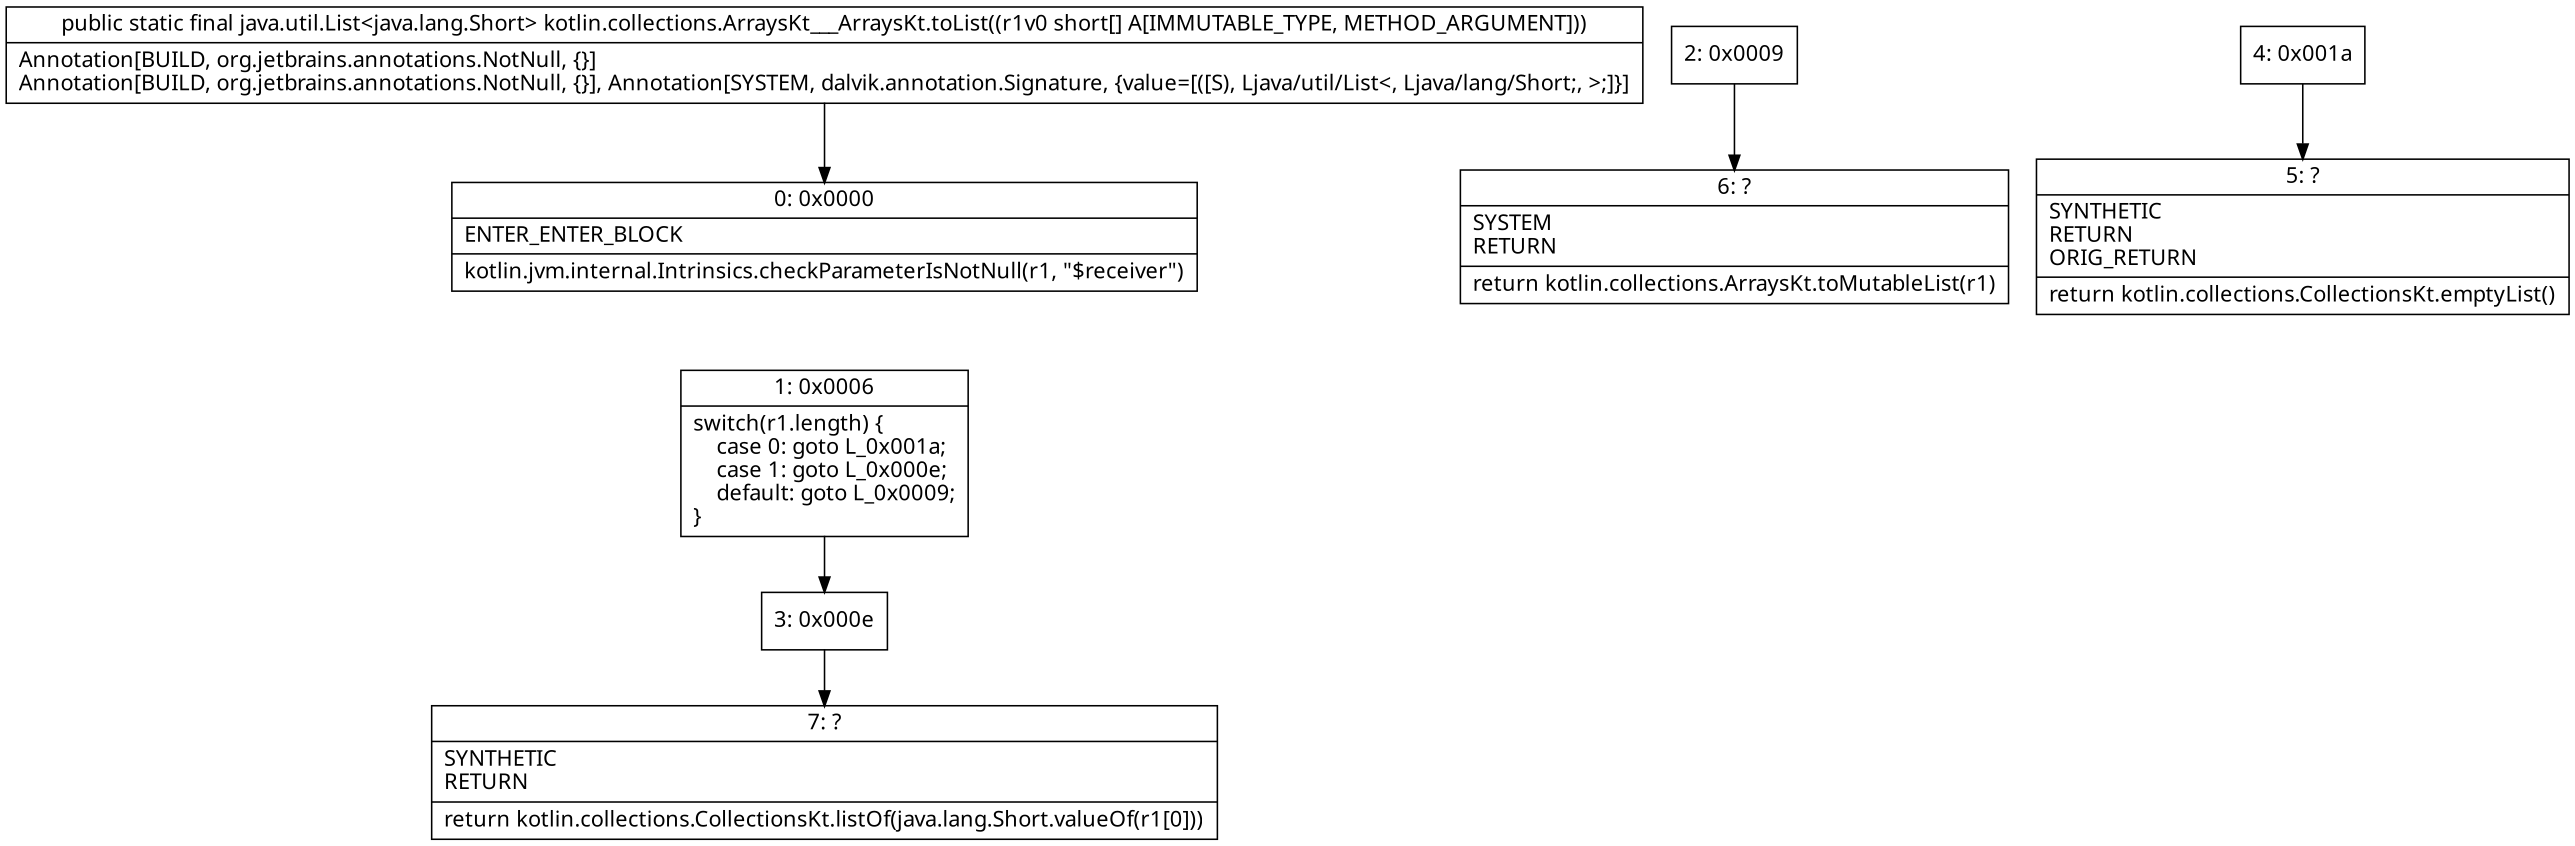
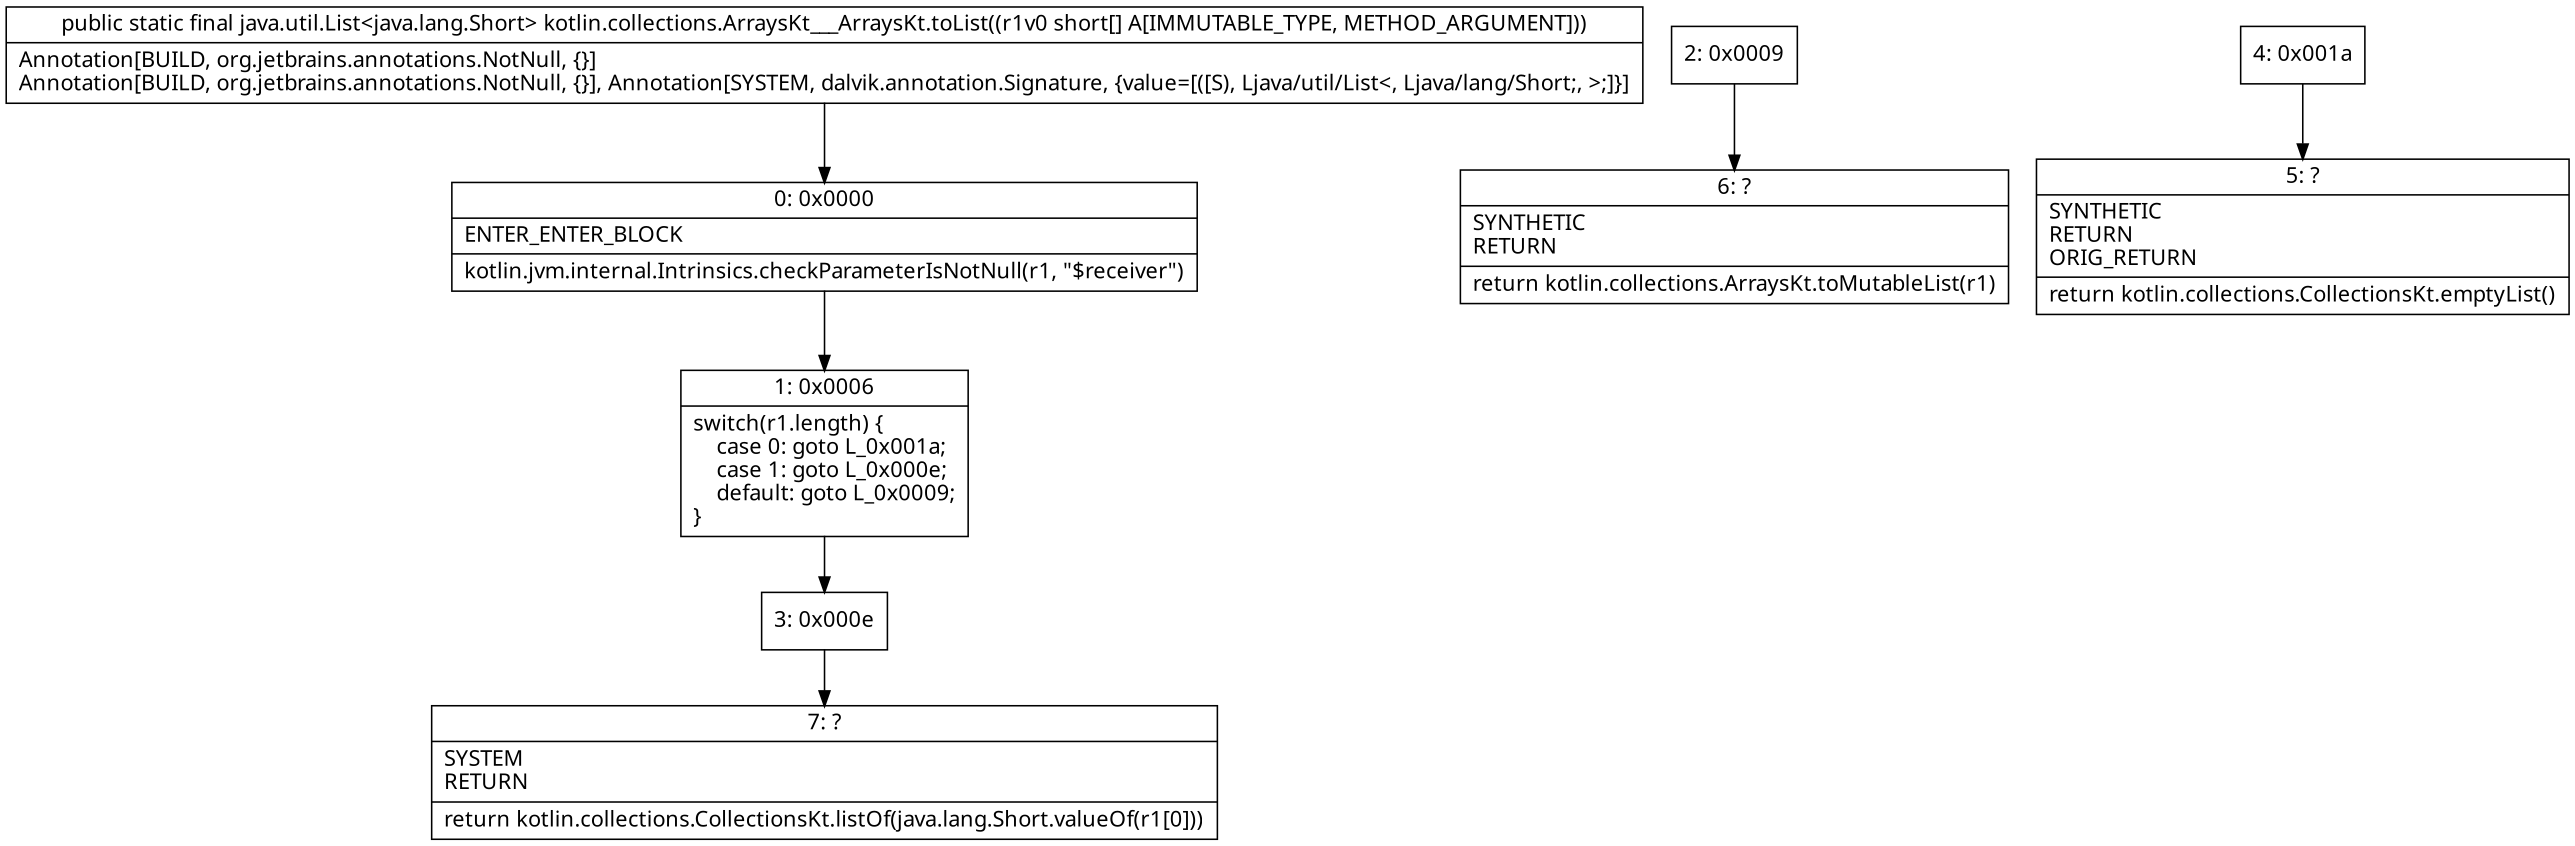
node "6: ?": text "SYSTEM" -> "SYNTHETIC"
edge "0: 0x0000" -> "1: 0x0006": added
node "7: ?": text "SYNTHETIC" -> "SYSTEM"
